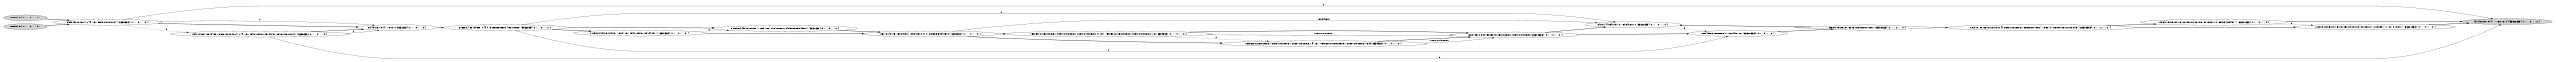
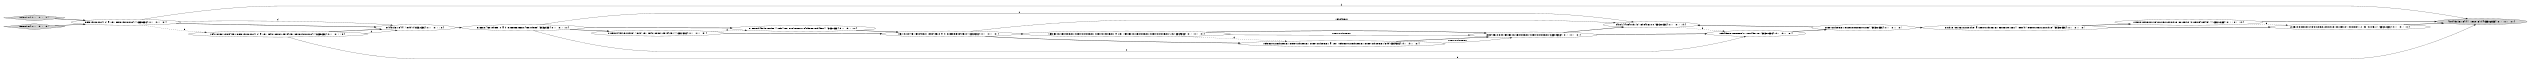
node "negative['0', '0', '1']": shape ellipse -> diamond
node "negative['1', '0', '0']": shape ellipse -> diamond
node "statusListener.assertHasResponses()@@@12@@@['1', '1', '1']": shape diamond -> ellipse
